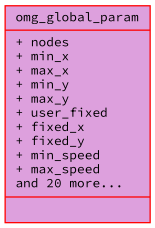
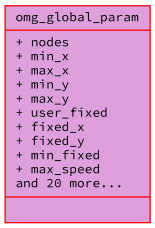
node "omg_global_param": text "+ min_speed" -> "+ min_fixed"
